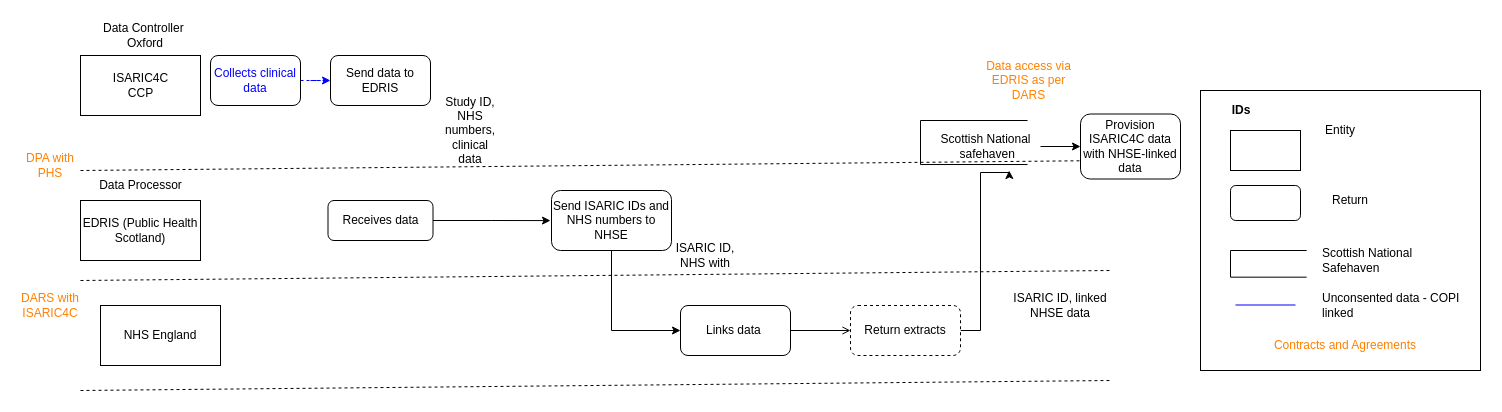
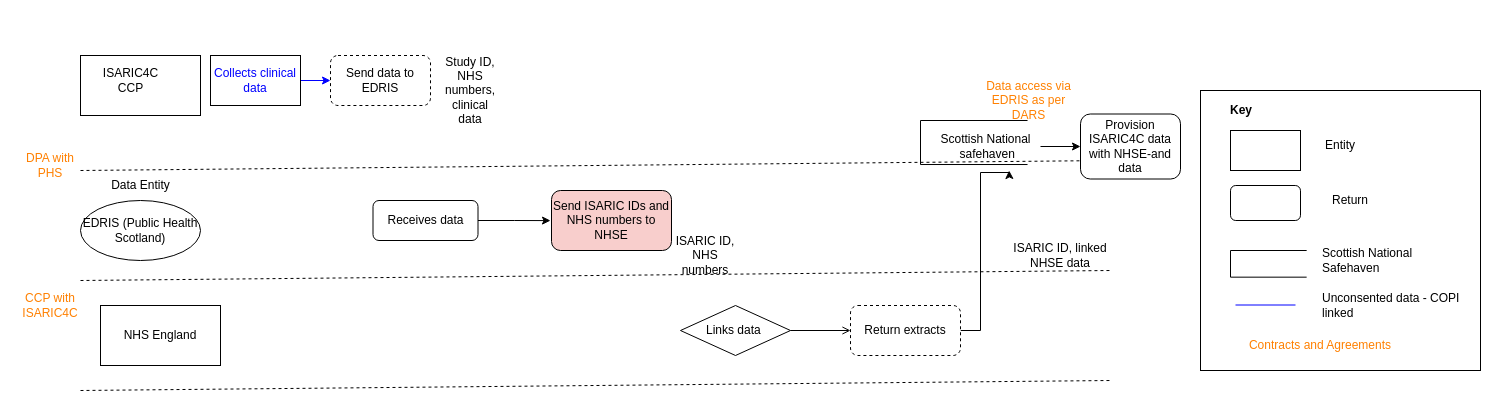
node "Data Controller Oxford": removed
node "Collects clinical data": shape rounded rectangle -> rectangle
edge "Collects clinical data" -> "Send data to EDRIS": style dashed -> solid
node "Send data to EDRIS": style solid -> dashed
node "Data access via EDRIS as per DARS": moved (1029, 81) -> (1029, 101)
node "ISARIC4C CCP": moved (141, 86) -> (131, 81)
node "IDs": label "IDs" -> "Key"
node "Study ID, NHS numbers, clinical data": moved (471, 131) -> (471, 91)
node "Entity": moved (1341, 131) -> (1341, 146)
node "Provision ISARIC4C data with NHSE-linked data": label "Provision ISARIC4C data with NHSE-linked data" -> "Provision ISARIC4C data with NHSE-and data"
node "Data Processor": label "Data Processor" -> "Data Entity"
node "Receives data": moved (381, 221) -> (426, 221)
node "Send ISARIC IDs and NHS numbers to NHSE": fillcolor #ffffff -> #f8cecc
node "EDRIS (Public Health Scotland)": shape rectangle -> ellipse
node "ISARIC ID, NHS with": label "ISARIC ID, NHS with" -> "ISARIC ID, NHS numbers"
node "DARS with ISARIC4C": label "DARS with ISARIC4C" -> "CCP with ISARIC4C"
node "ISARIC ID, linked NHSE data": moved (1061, 306) -> (1061, 256)
edge "Send ISARIC IDs and NHS numbers to NHSE" -> "Links data": removed
node "Links data": shape rounded rectangle -> diamond
node "Contracts and Agreements": moved (1346, 346) -> (1321, 346)
